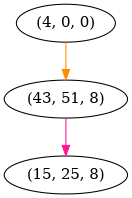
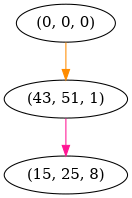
node "(4, 0, 0)": label "(4, 0, 0)" -> "(0, 0, 0)"
node "(43, 51, 8)": label "(43, 51, 8)" -> "(43, 51, 1)"
